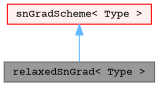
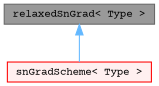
edge "relaxedSnGrad< Type >" -> "snGradScheme< Type >": reversed
